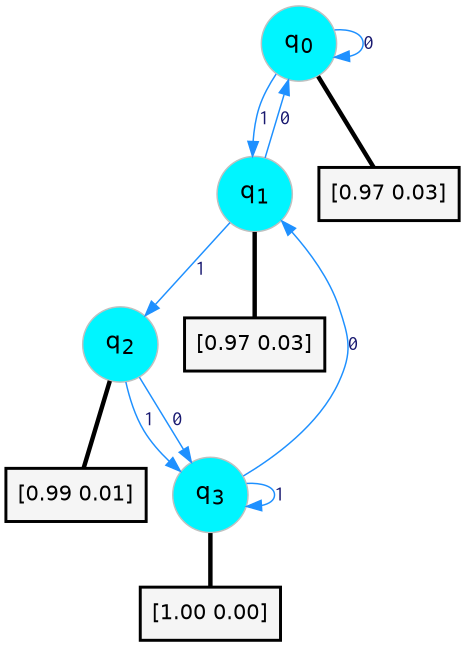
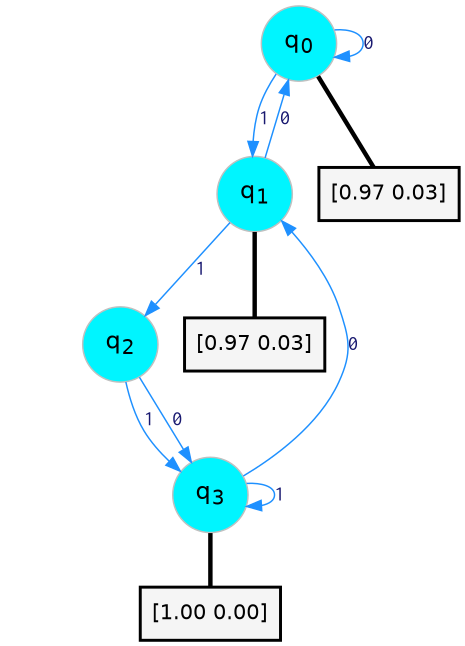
node "[0.99 0.01]": removed
